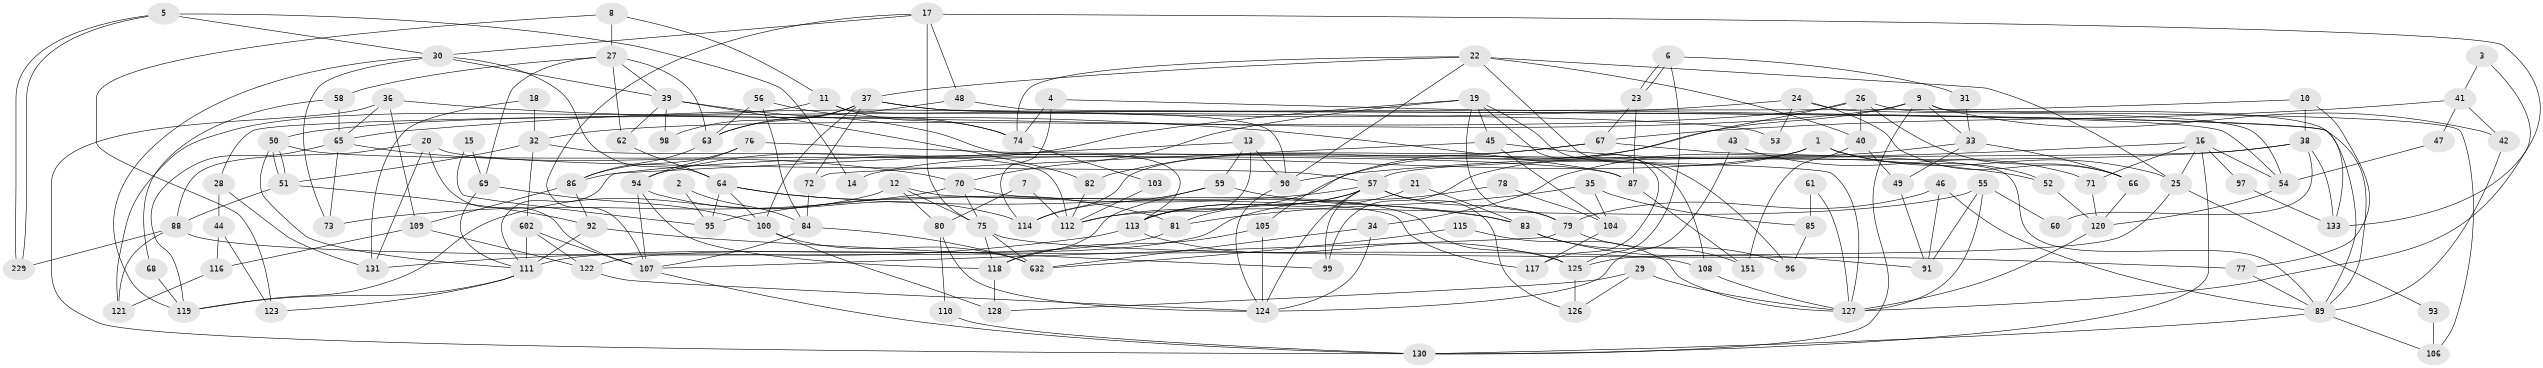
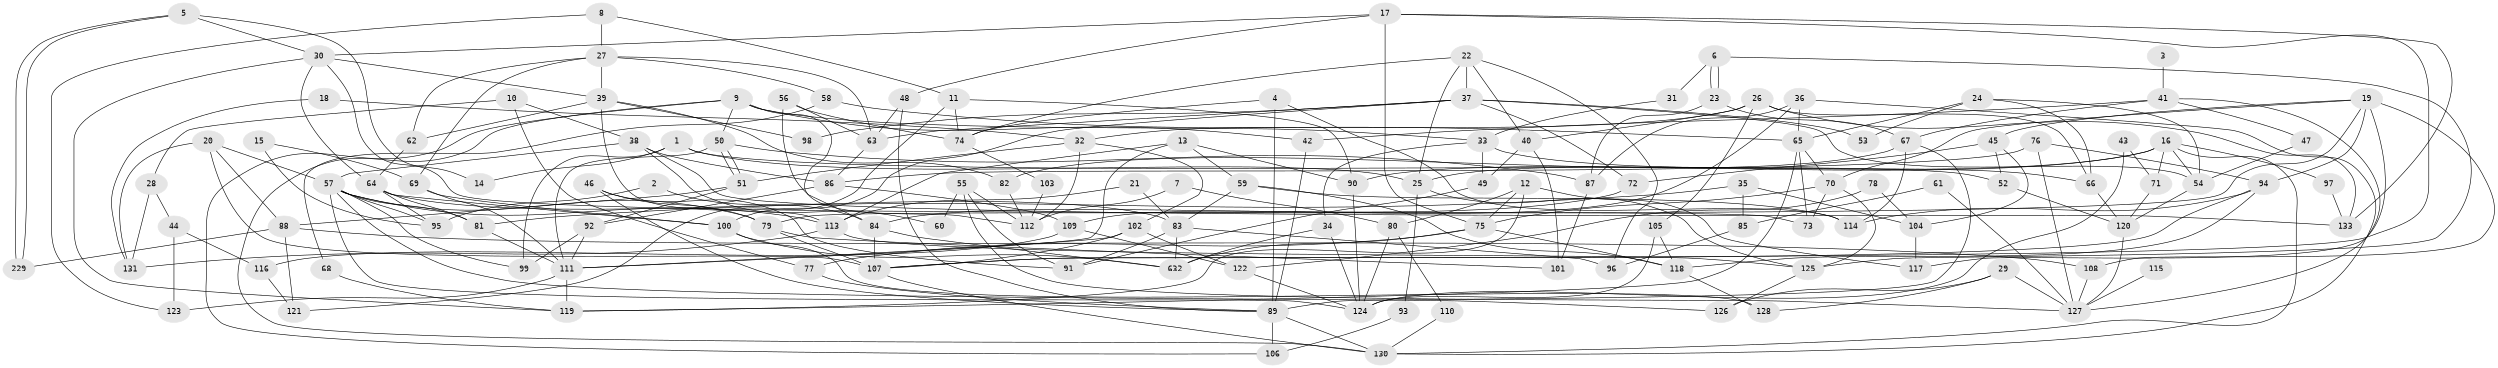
edge "22" -- "90": removed
node "602": label "602" -> "102"
edge "115" -- "632": now "83" -- "632"
node "151": label "151" -> "101"
edge "3" -- "127": now "41" -- "127"
